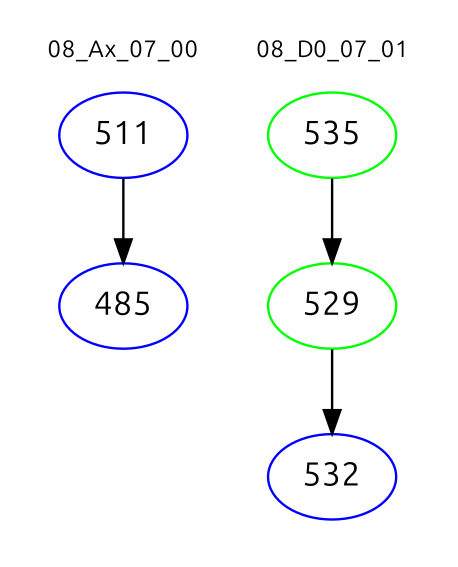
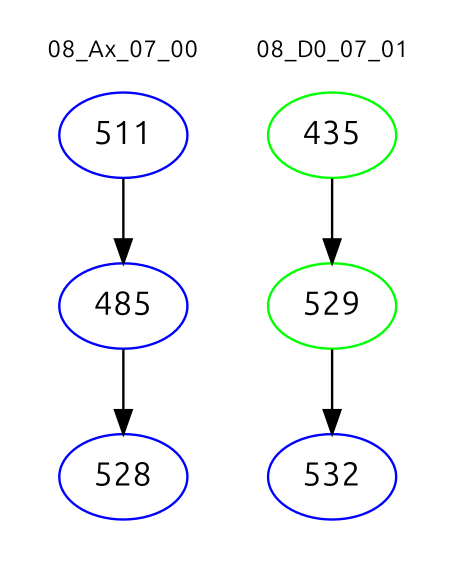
node "535": label "535" -> "435"
node "528": added
